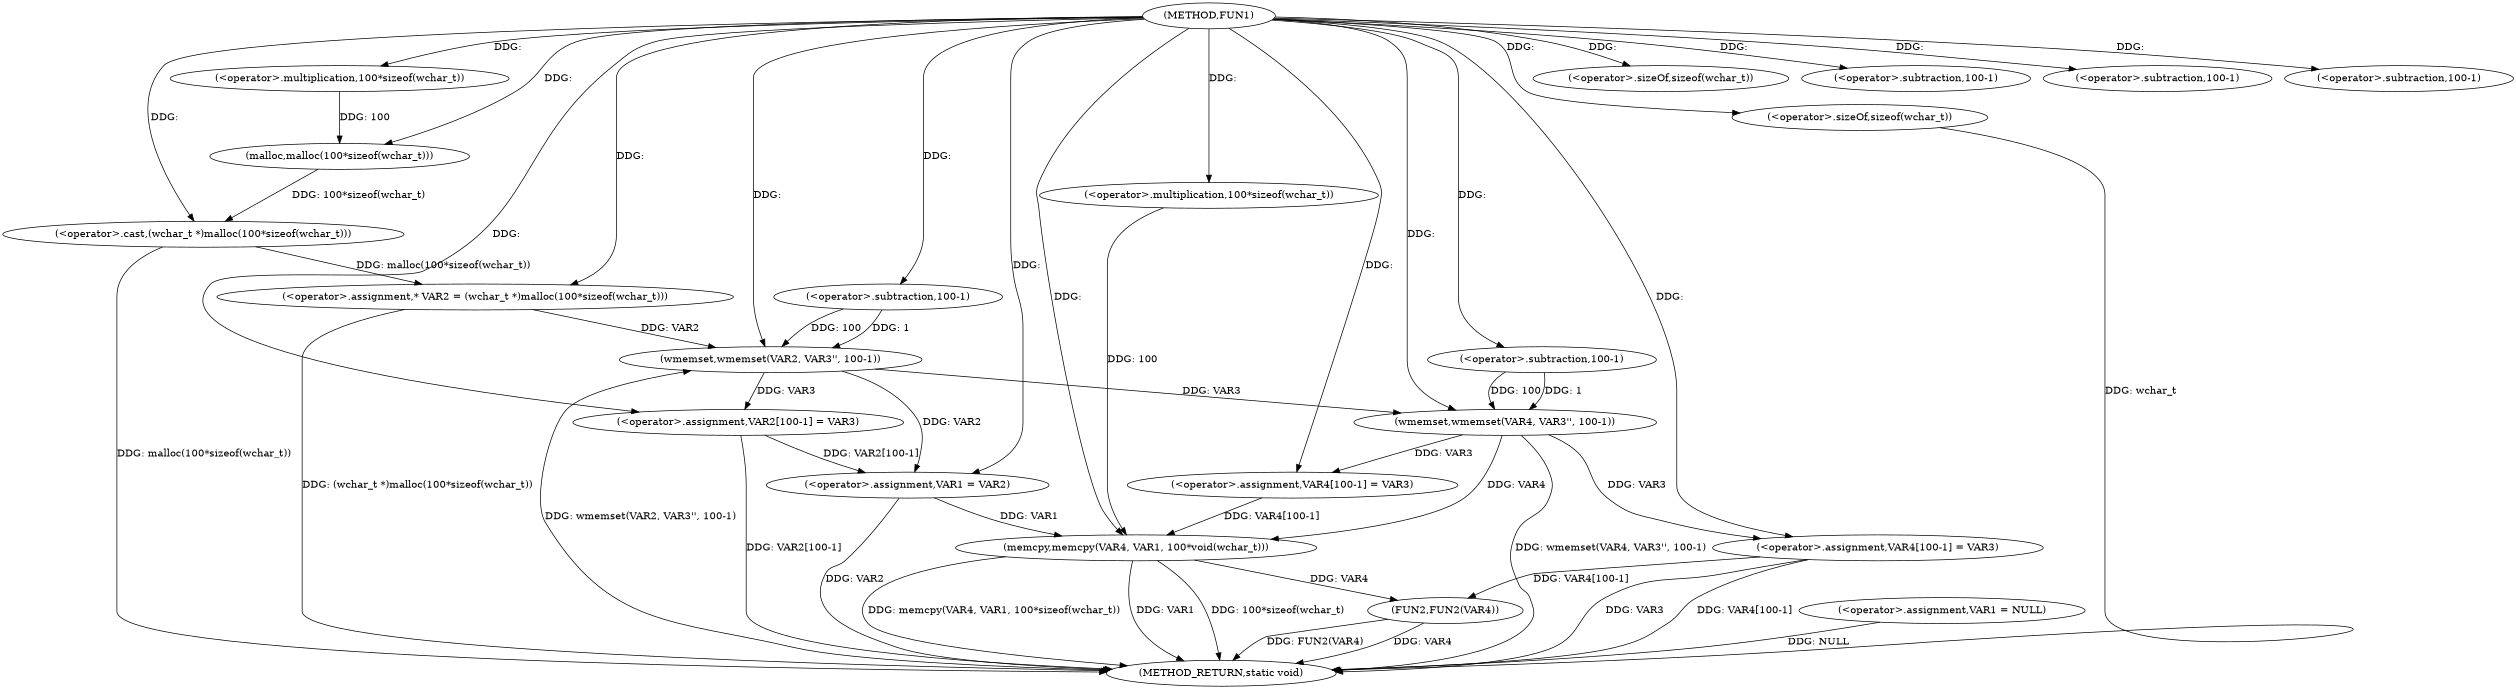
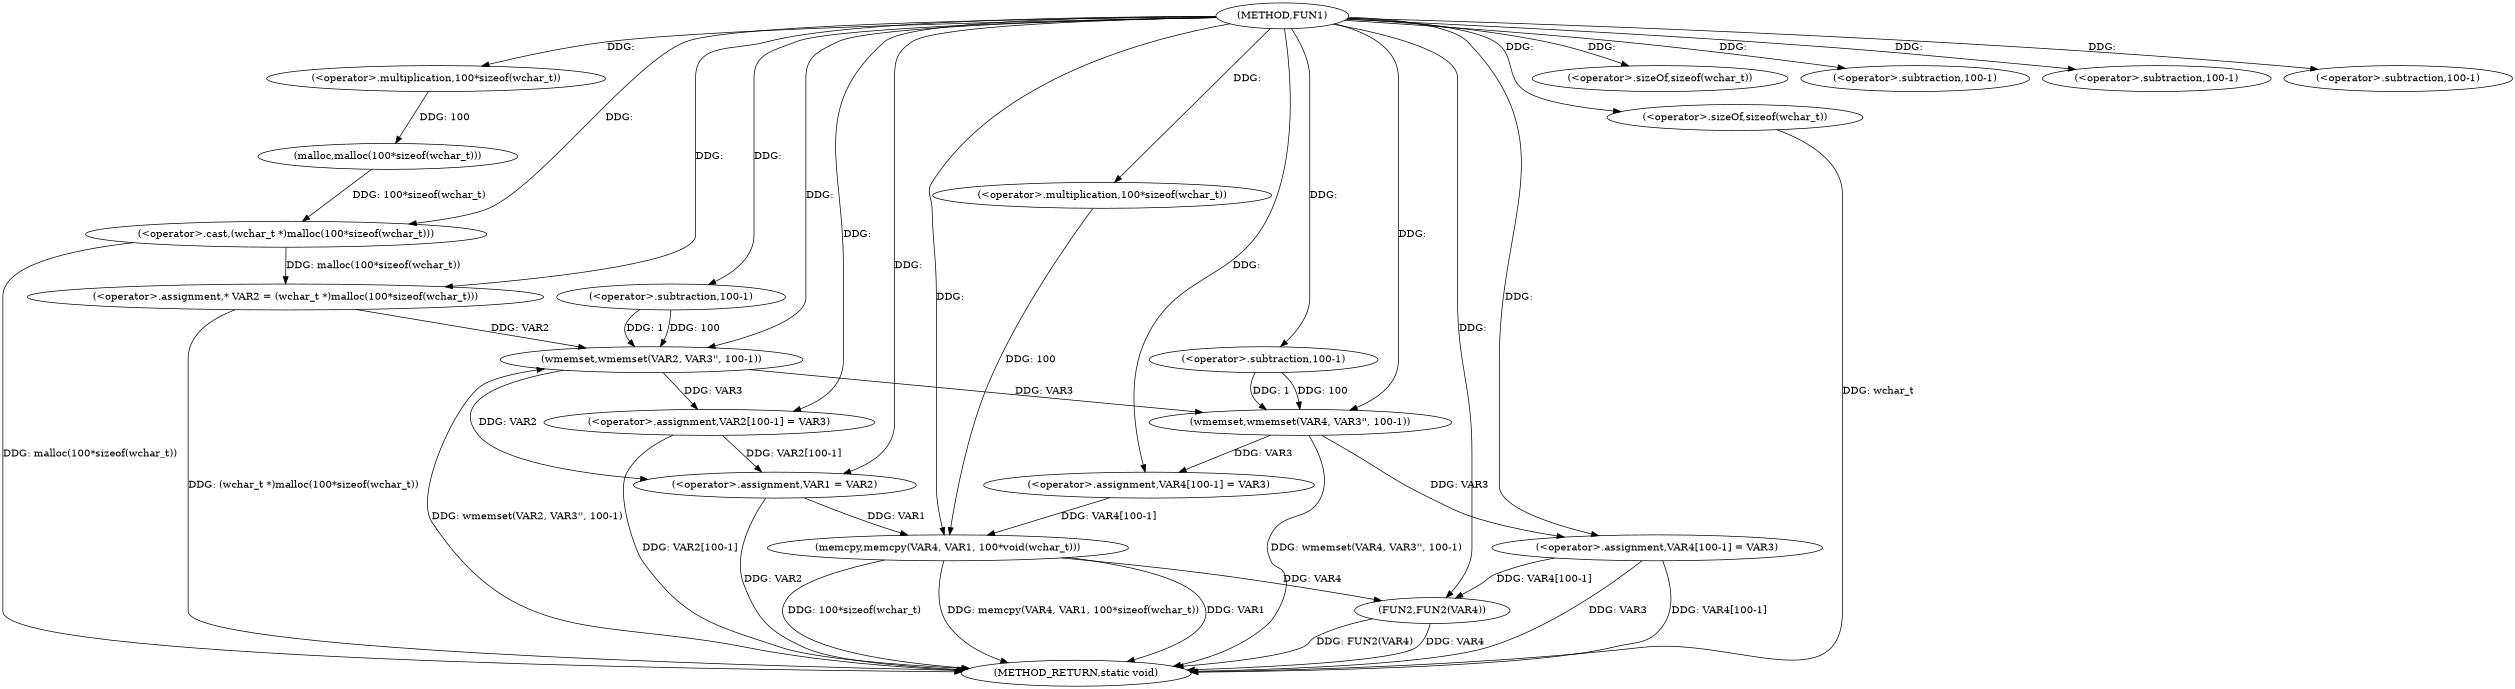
edge "(METHOD,FUN1)" -> "(malloc,malloc(100*sizeof(wchar_t)))": now "(METHOD,FUN1)" -> "(FUN2,FUN2(VAR4))"
edge "(wmemset,wmemset(VAR4, VAR3'', 100-1))" -> "(memcpy,memcpy(VAR4, VAR1, 100*void(wchar_t)))": removed, label "DDG: VAR4"
node "(<operator>.assignment,VAR1 = NULL)": removed
